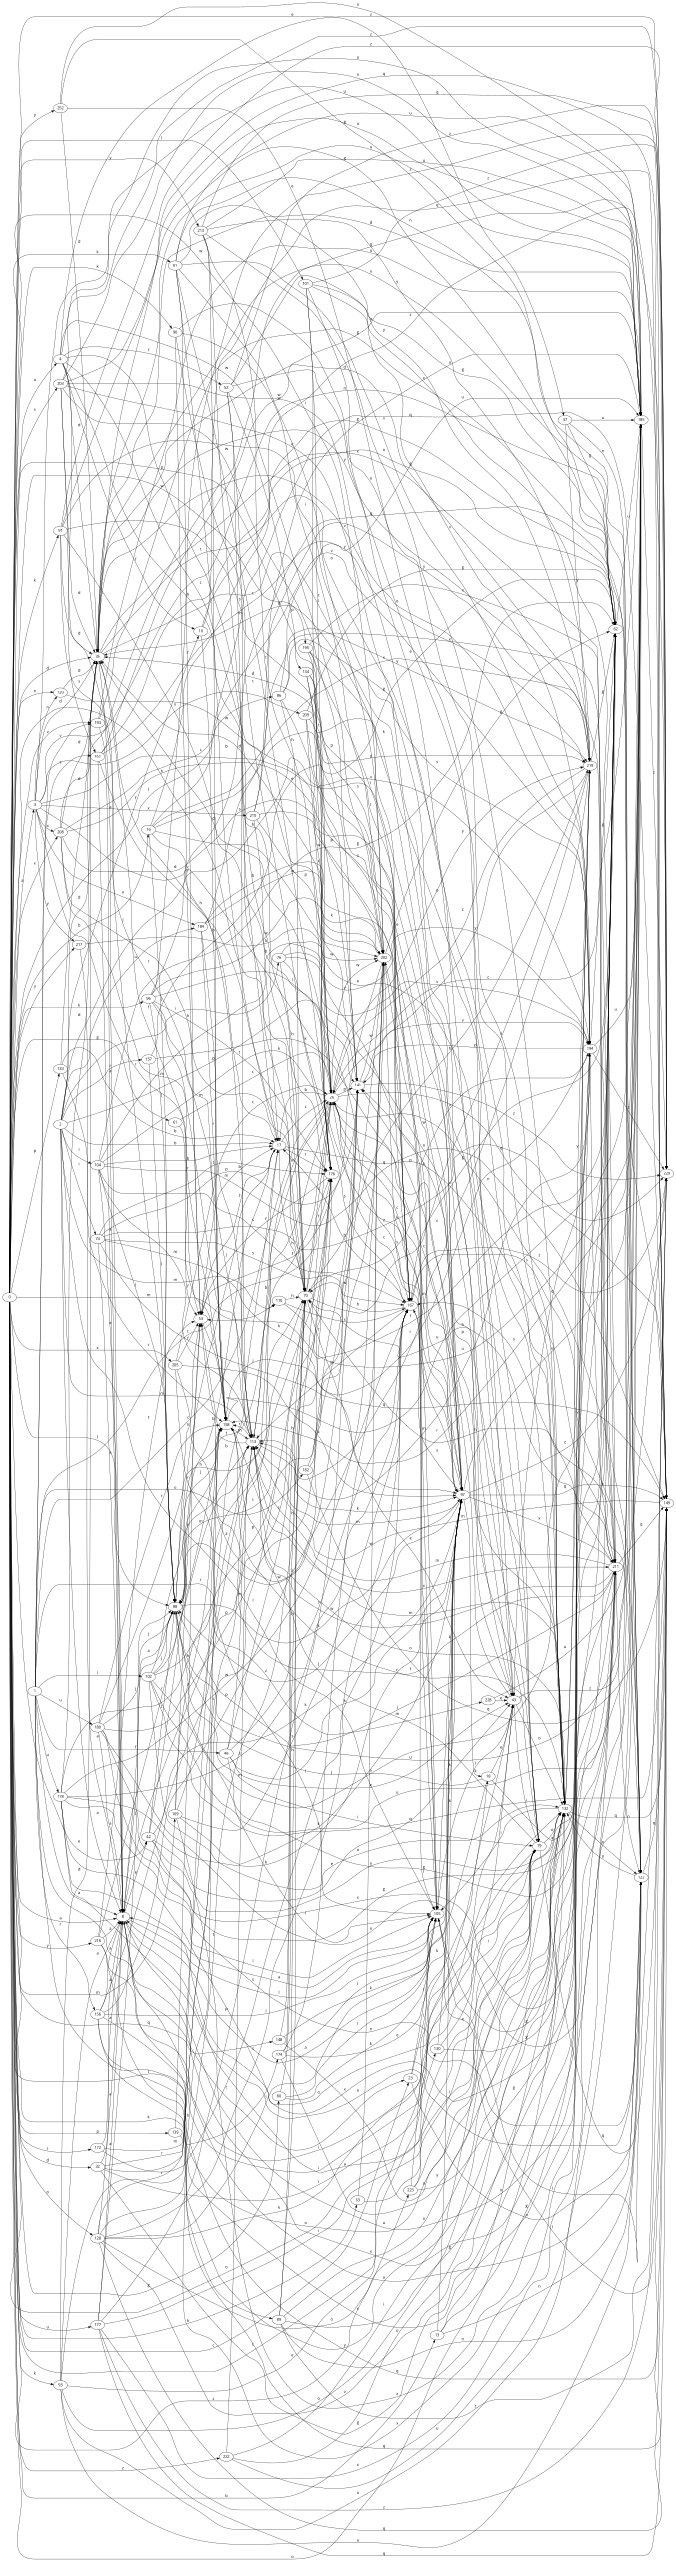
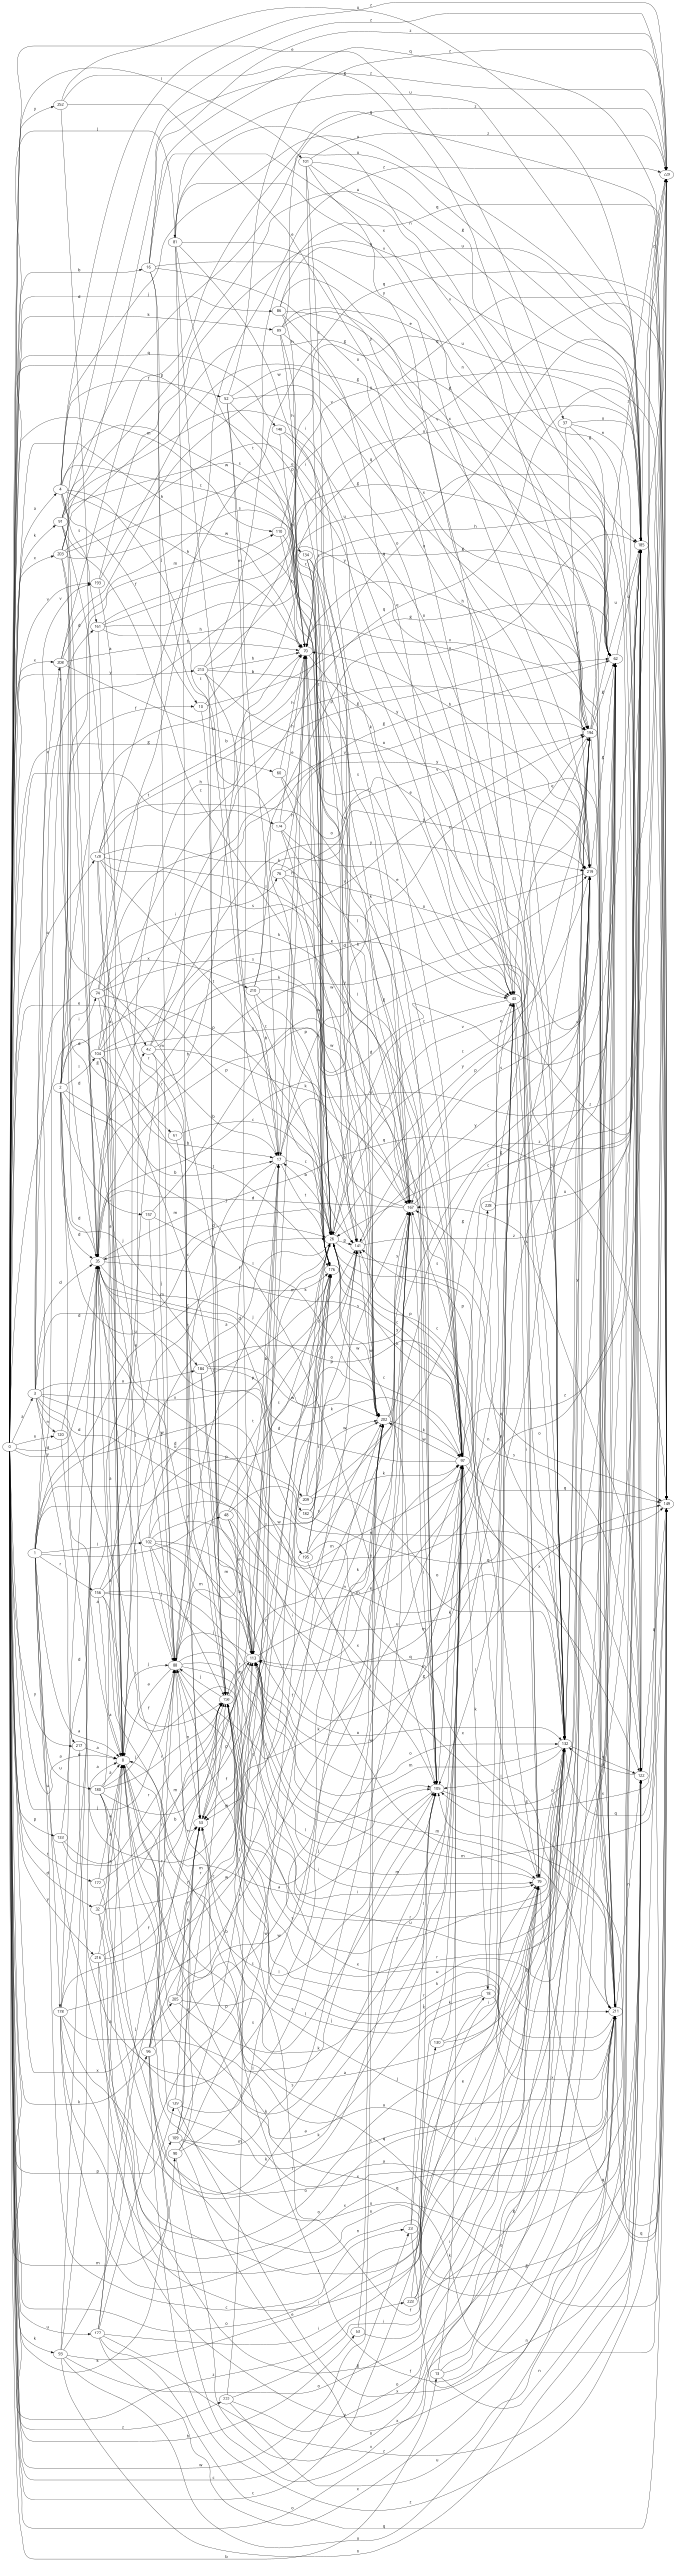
edge "0" -> "81": label "k" -> "j"
edge "48" -> "97": removed, label "k"
edge "139" -> "167": added, label "s"
